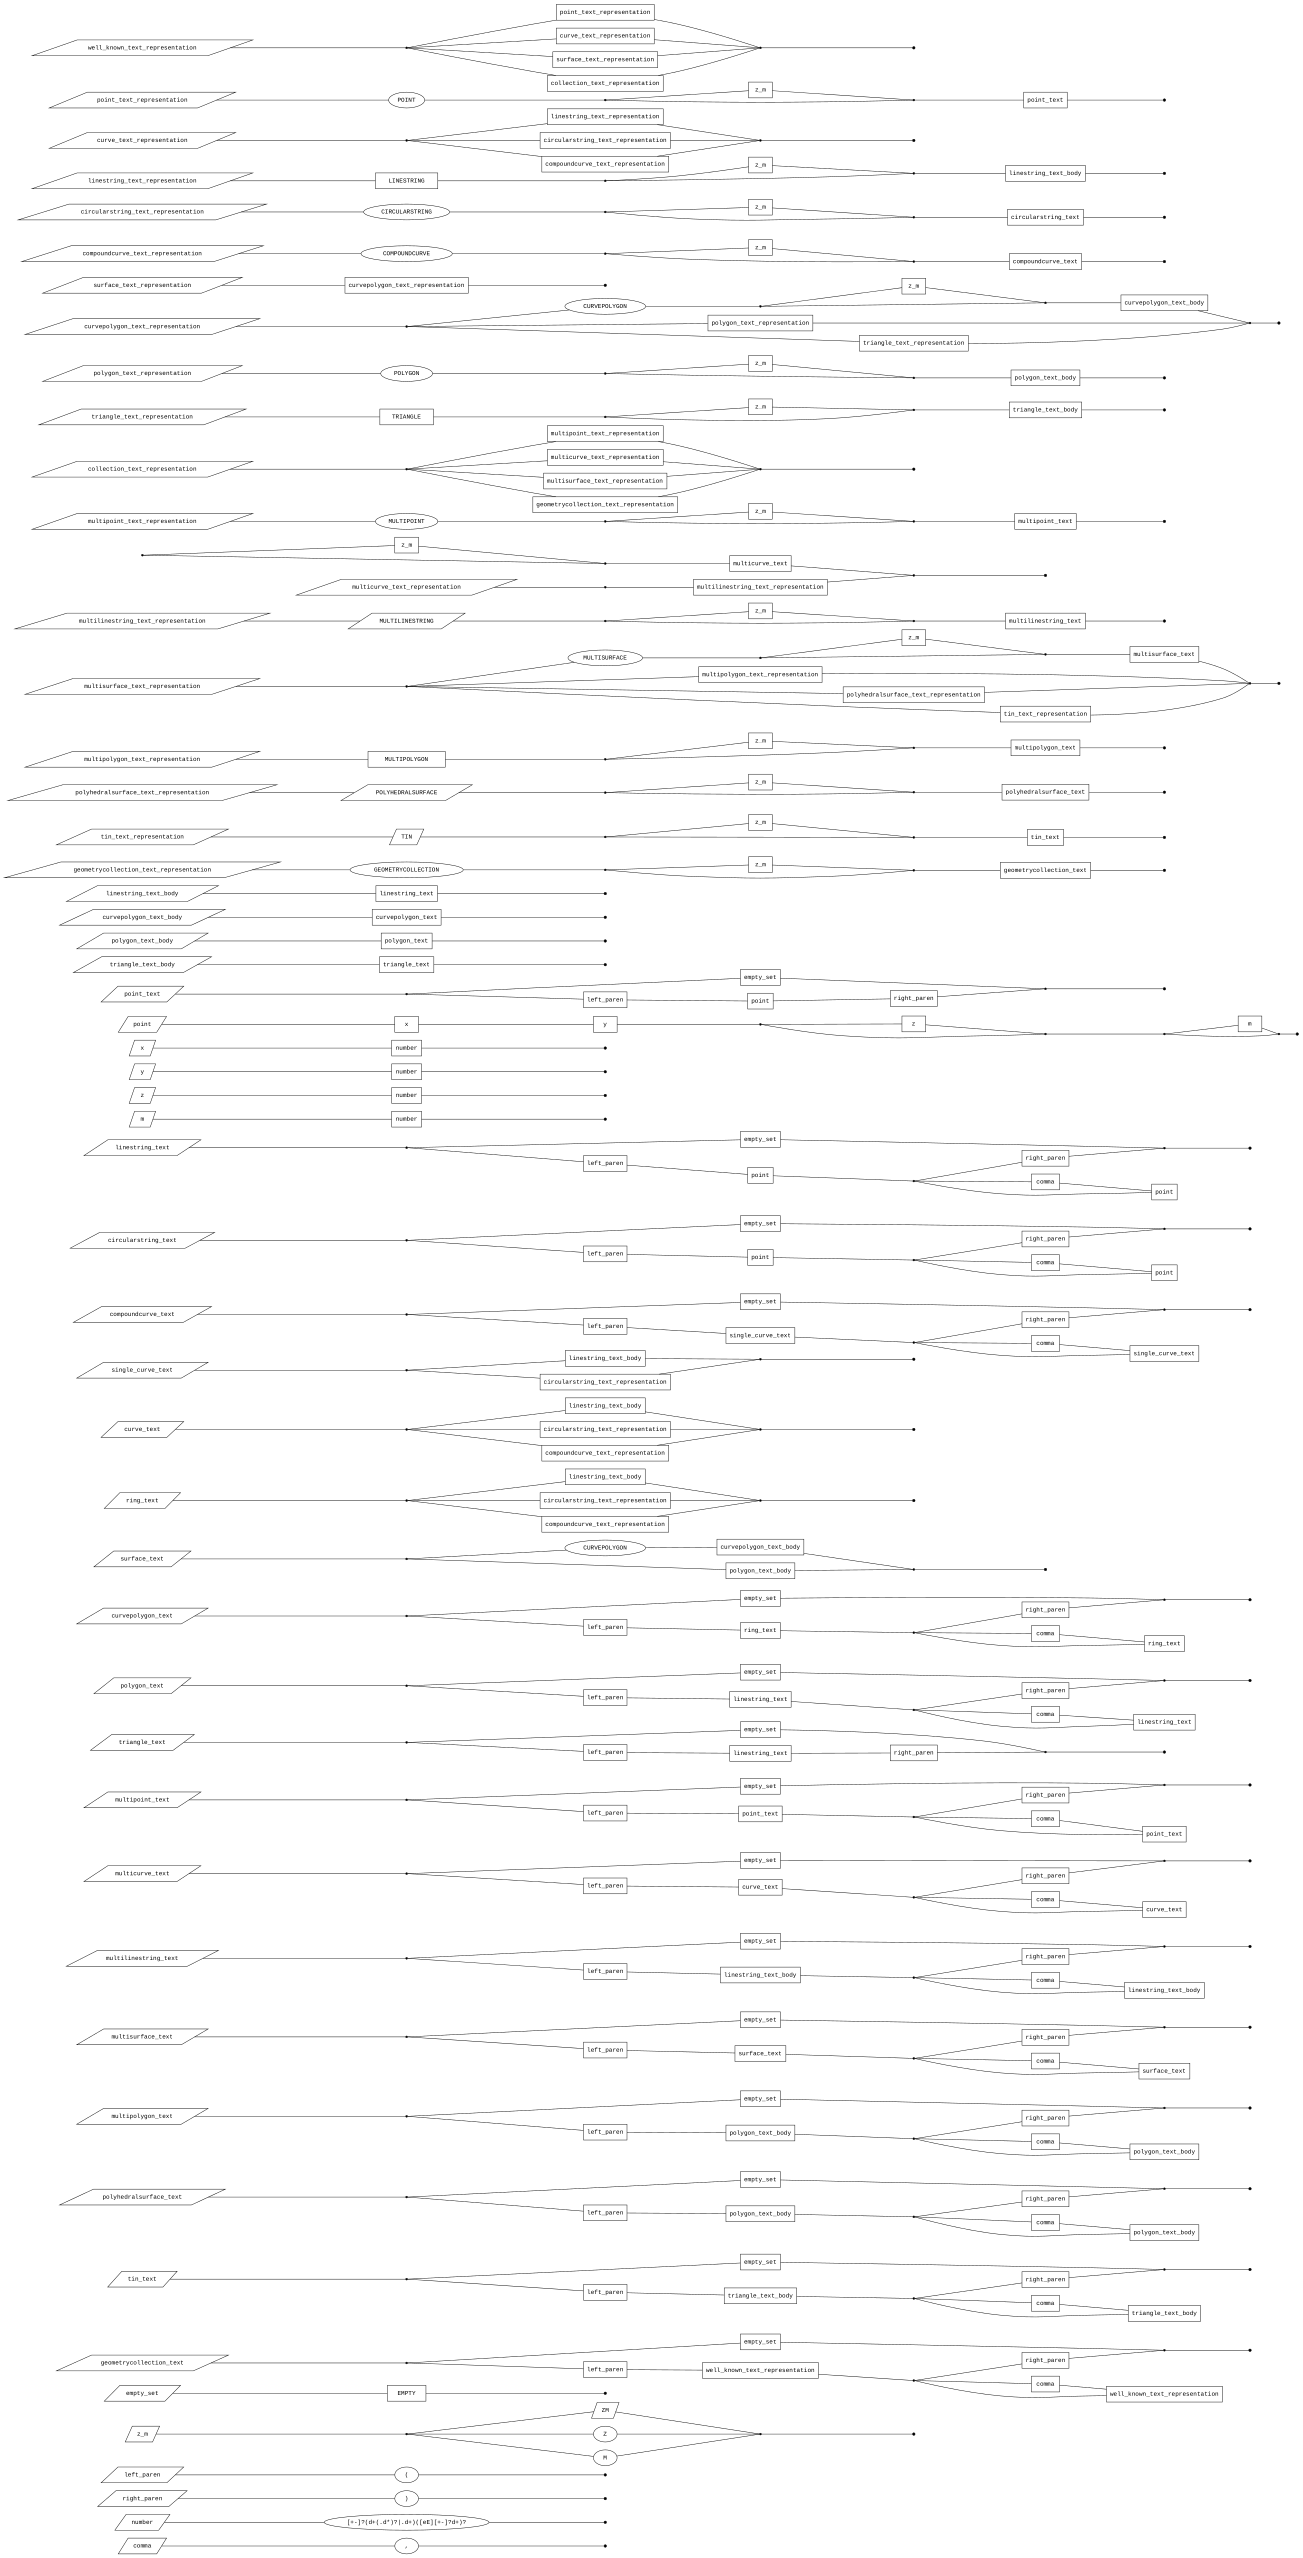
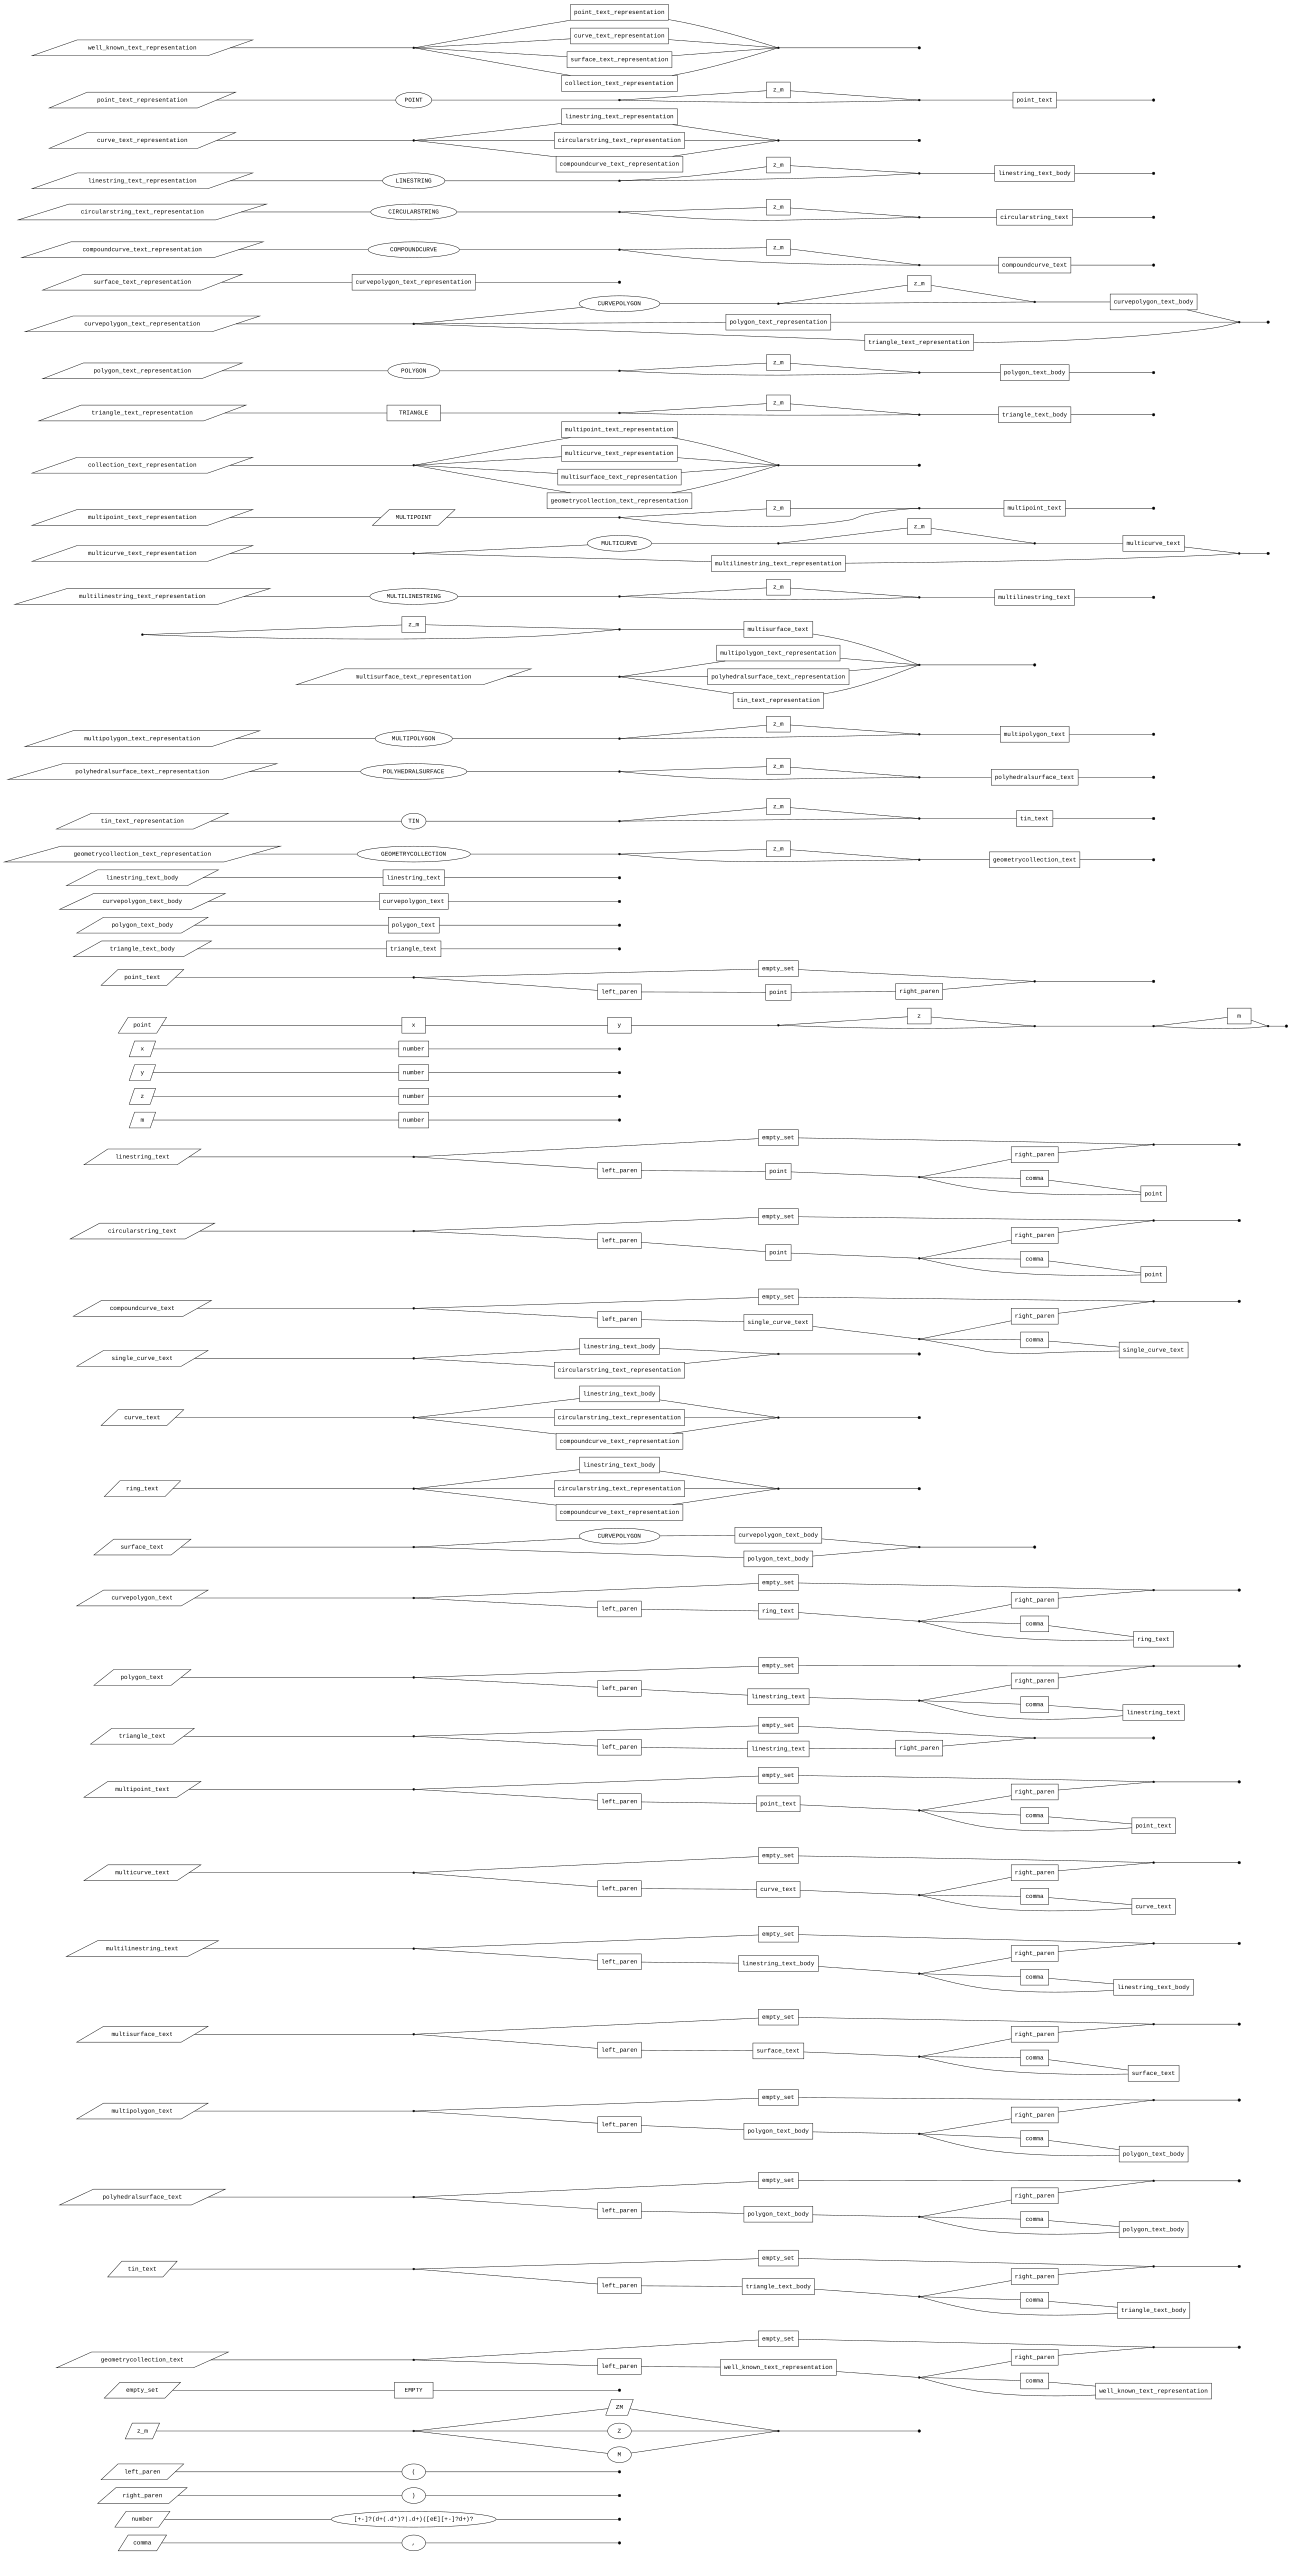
node "LINESTRING": shape box -> ellipse
node "MULTIPOINT": shape ellipse -> parallelogram
node "MULTICURVE": added
node "MULTILINESTRING": shape parallelogram -> ellipse
node "MULTISURFACE": removed
node "MULTIPOLYGON": shape box -> ellipse
node "POLYHEDRALSURFACE": shape parallelogram -> ellipse
node "TIN": shape parallelogram -> ellipse
